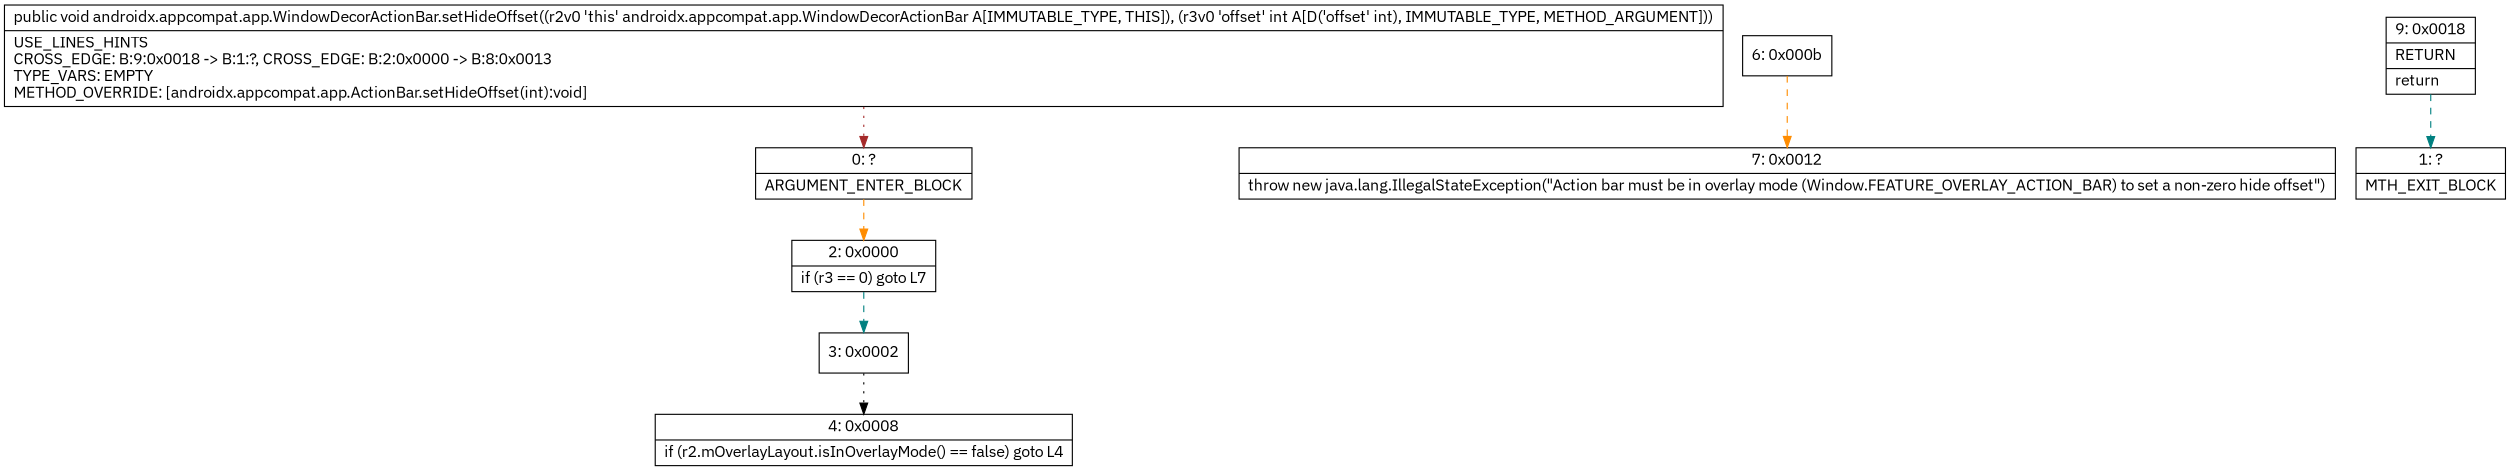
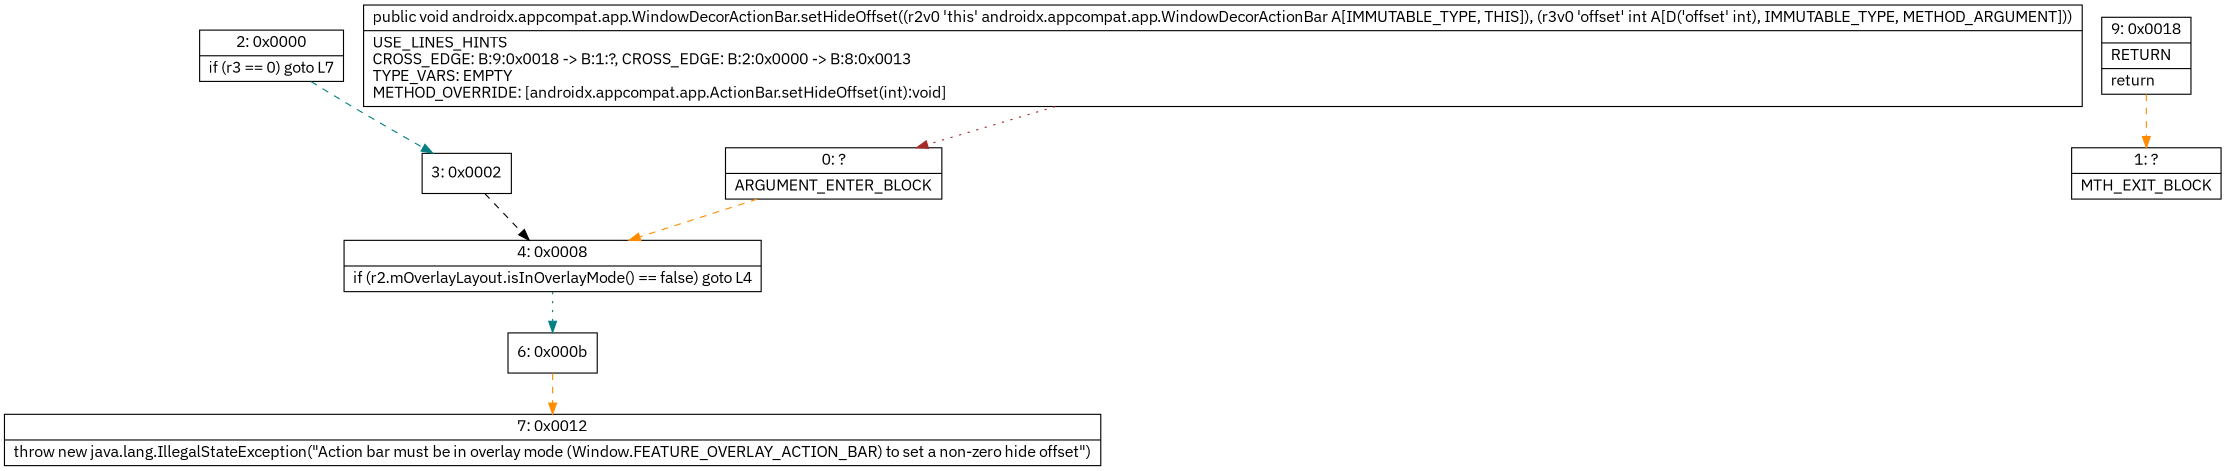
edge "9: 0x0018" -> "1: ?": color teal -> darkorange
edge "0: ?" -> "2: 0x0000": now "0: ?" -> "4: 0x0008"
edge "4: 0x0008" -> "6: 0x000b": added
edge "3: 0x0002" -> "4: 0x0008": style dotted -> dashed
